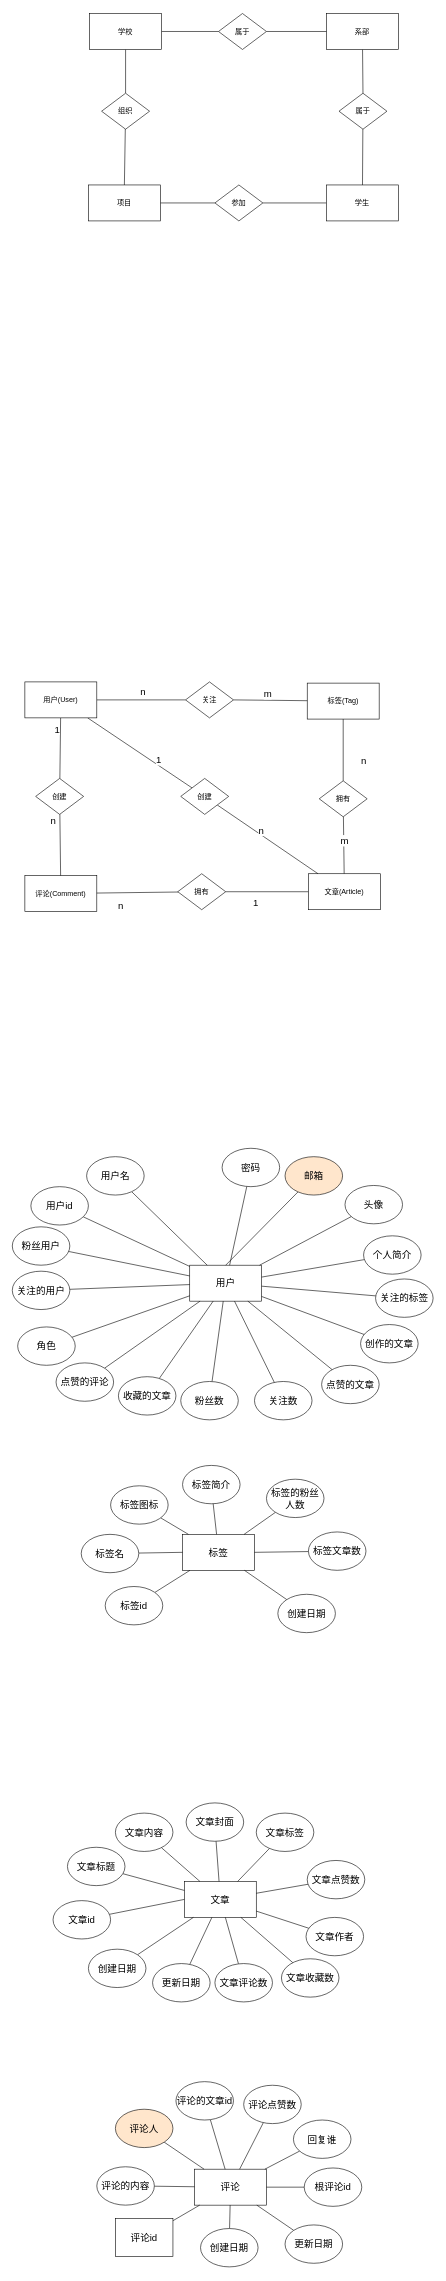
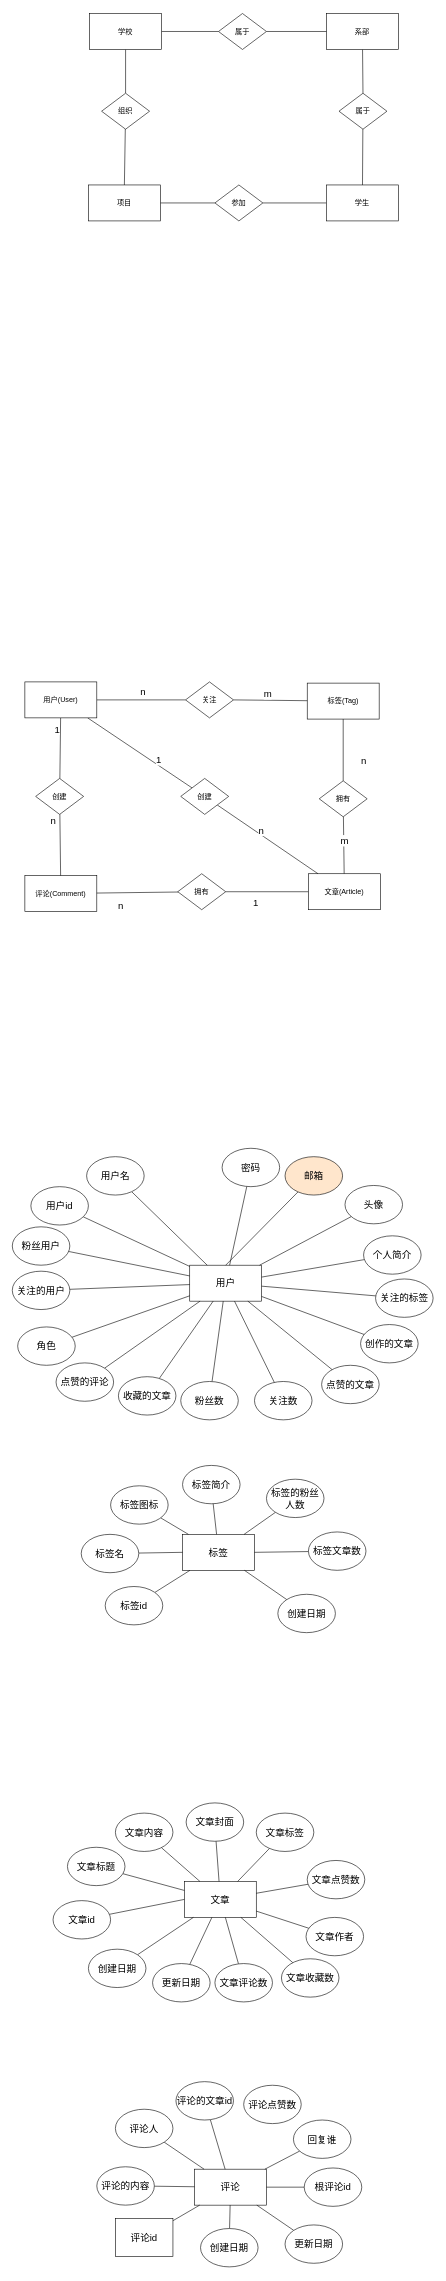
node "评论人": fillcolor #ffe6cc -> #ffffff
edge "评论点赞数" -- "评论": removed
